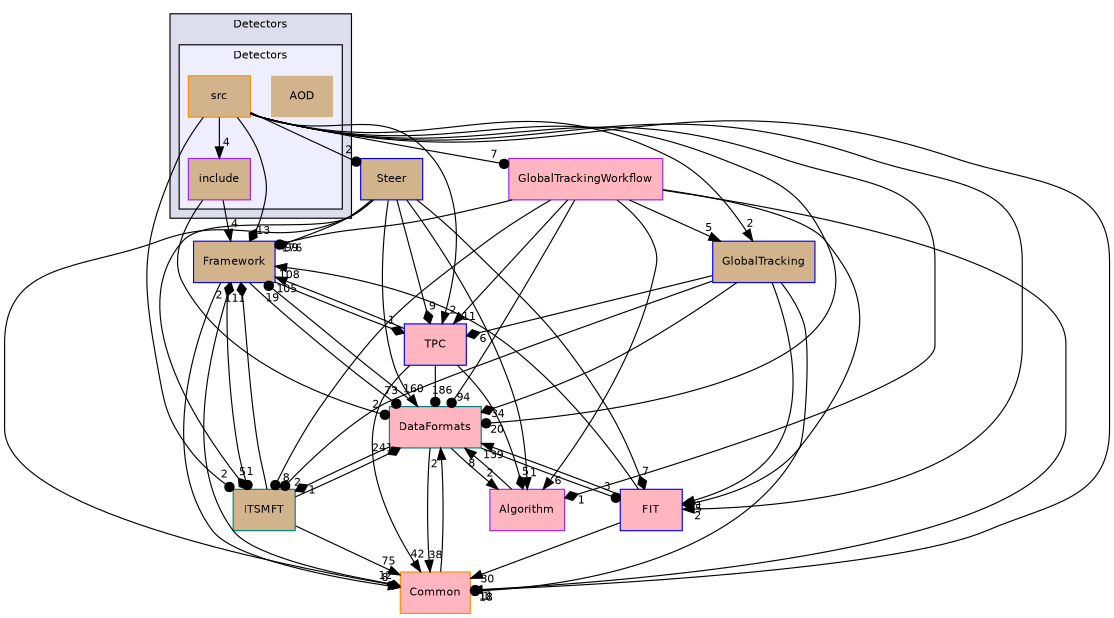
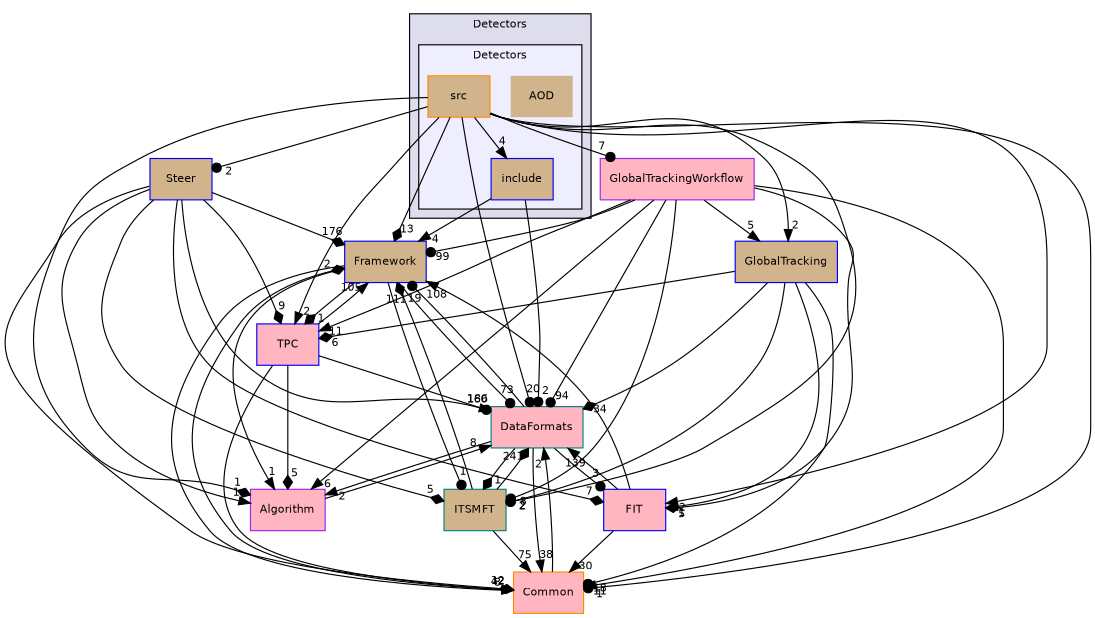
node "include": color purple -> blue
edge "Framework" -> "Algorithm": added
